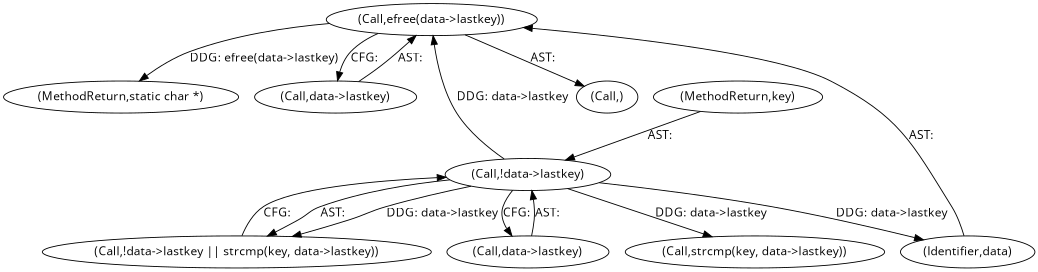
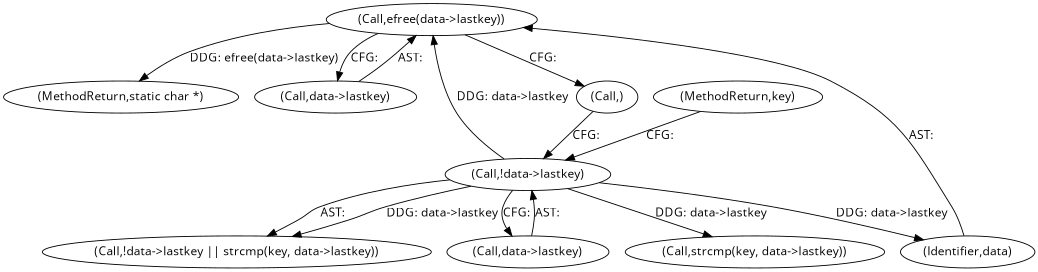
edge "(Call,efree(data->lastkey))" -> "(Call,)": label "AST: " -> "CFG: "
edge "(MethodReturn,key)" -> "(Call,!data->lastkey)": label "AST: " -> "CFG: "
edge "(Call,!data->lastkey || strcmp(key, data->lastkey))" -> "(Call,!data->lastkey)": now "(Call,)" -> "(Call,!data->lastkey)"
